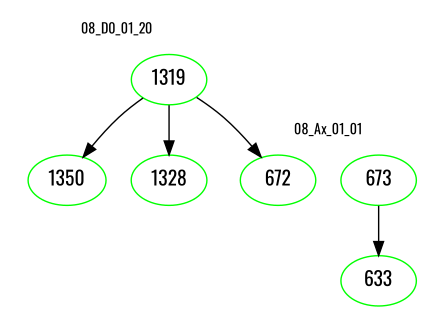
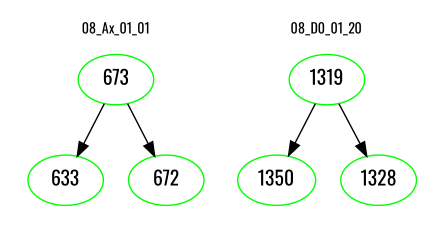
edge "1319" -> "672": now "673" -> "672"
